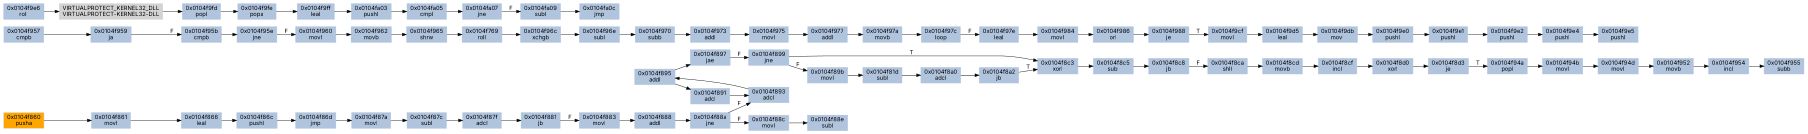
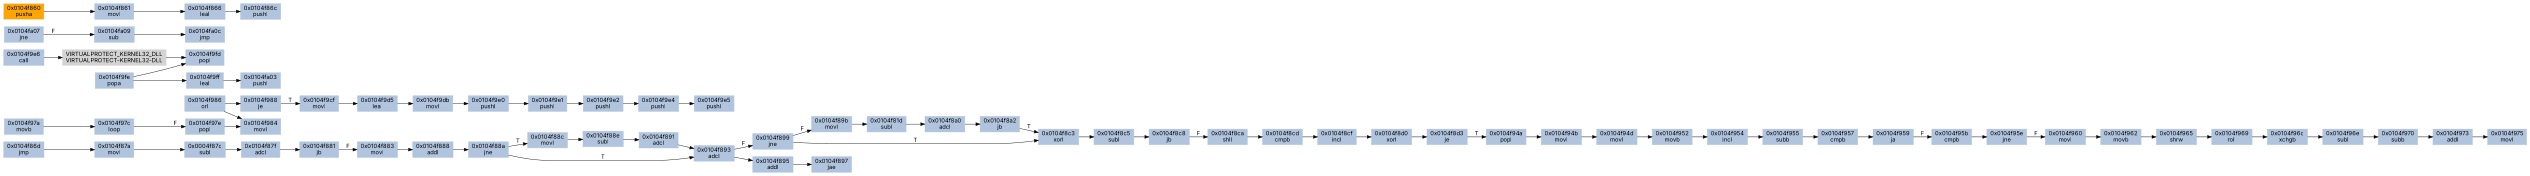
node "0x0104f9e6 roll": label "0x0104f9e6 roll" -> "0x0104f9e6 call"
edge "0x0104f9fd popl" -> "0x0104f9fe popa": reversed
node "0x0104fa05 cmpl": removed
node "0x0104f769 roll": label "0x0104f769 roll" -> "0x0104f969 roll"
node "0x0104f977 addl": removed
node "0x0104f97e leal": label "0x0104f97e leal" -> "0x0104f97e popl"
edge "0x0104f984 movl" -> "0x0104f986 orl": reversed
edge "0x0104f897 jae" -> "0x0104f899 jne": now "0x0104f893 adcl" -> "0x0104f899 jne"
node "0x0104f8cd movb": label "0x0104f8cd movb" -> "0x0104f8cd cmpb"
edge "0x0104f895 addl" -> "0x0104f891 adcl": now "0x0104f88e subl" -> "0x0104f891 adcl"
edge "0x0104f88a jne" -> "0x0104f893 adcl": label "F" -> "T"
edge "0x0104f88a jne" -> "0x0104f88c movl": label "F" -> "T"
edge "0x0104f86c pushl" -> "0x0104f86d jmp": removed
node "0x0104f87c subl": label "0x0104f87c subl" -> "0x0004f87c subl"
edge "0x0104f955 subb" -> "0x0104f957 cmpb": added
